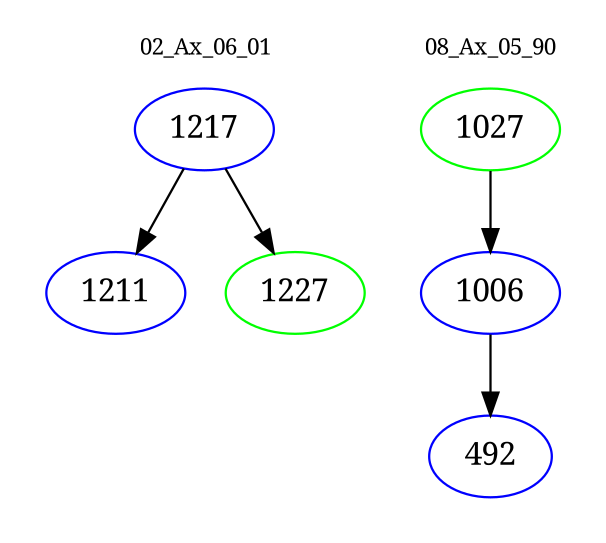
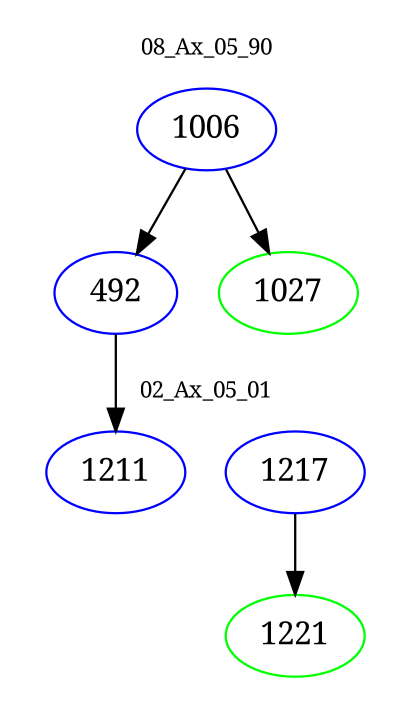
cluster "02_Ax_06_01": label "02_Ax_06_01" -> "02_Ax_05_01"
edge "1027" -> "1006": reversed
edge "1217" -> "1211": now "492" -> "1211"
node "1227": label "1227" -> "1221"
